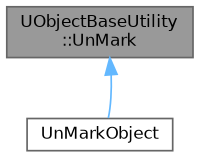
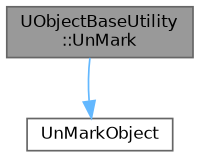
edge "UnMarkObject" -> "UObjectBaseUtility ::UnMark": reversed
